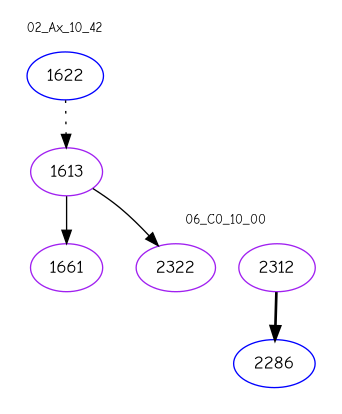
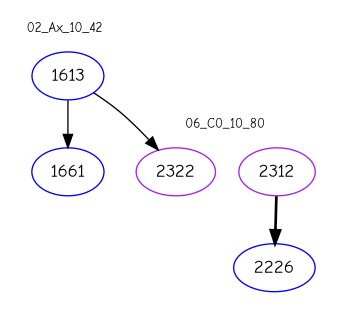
node "1622": removed
node "1613": color purple -> blue
cluster "06_C0_10_00": label "06_C0_10_00" -> "06_C0_10_80"
node "1661": color purple -> blue
node "2286": label "2286" -> "2226"
